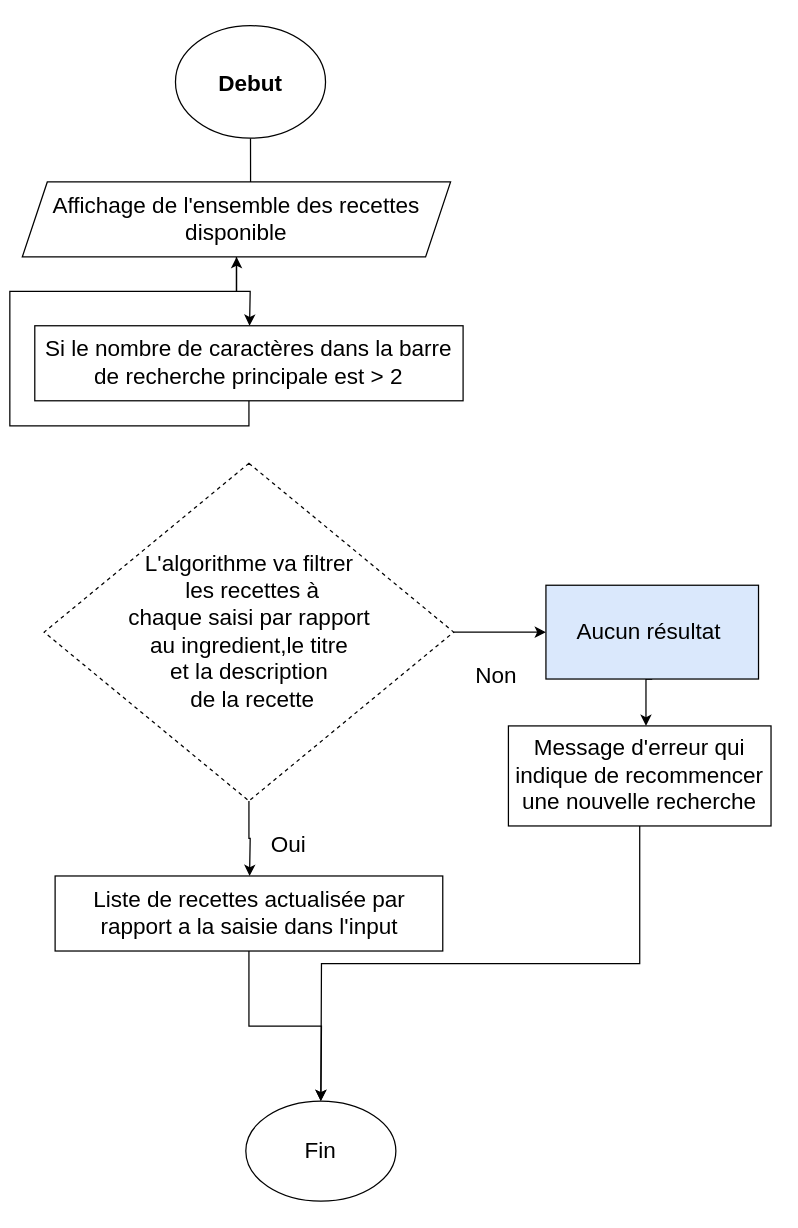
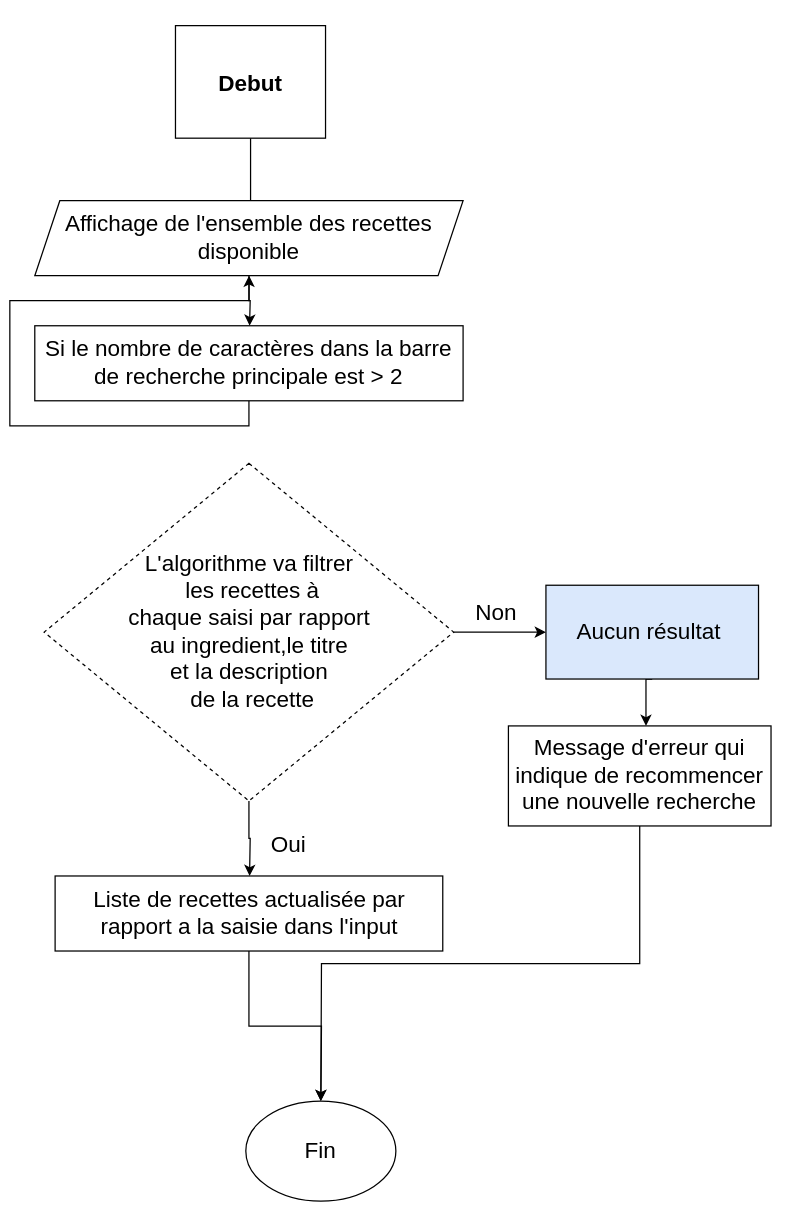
node "Debut": shape ellipse -> rectangle
node "Affichage de l'ensemble des recettes disponible": moved (236, 219) -> (249, 238)
node "Non": moved (496, 676) -> (496, 613)
